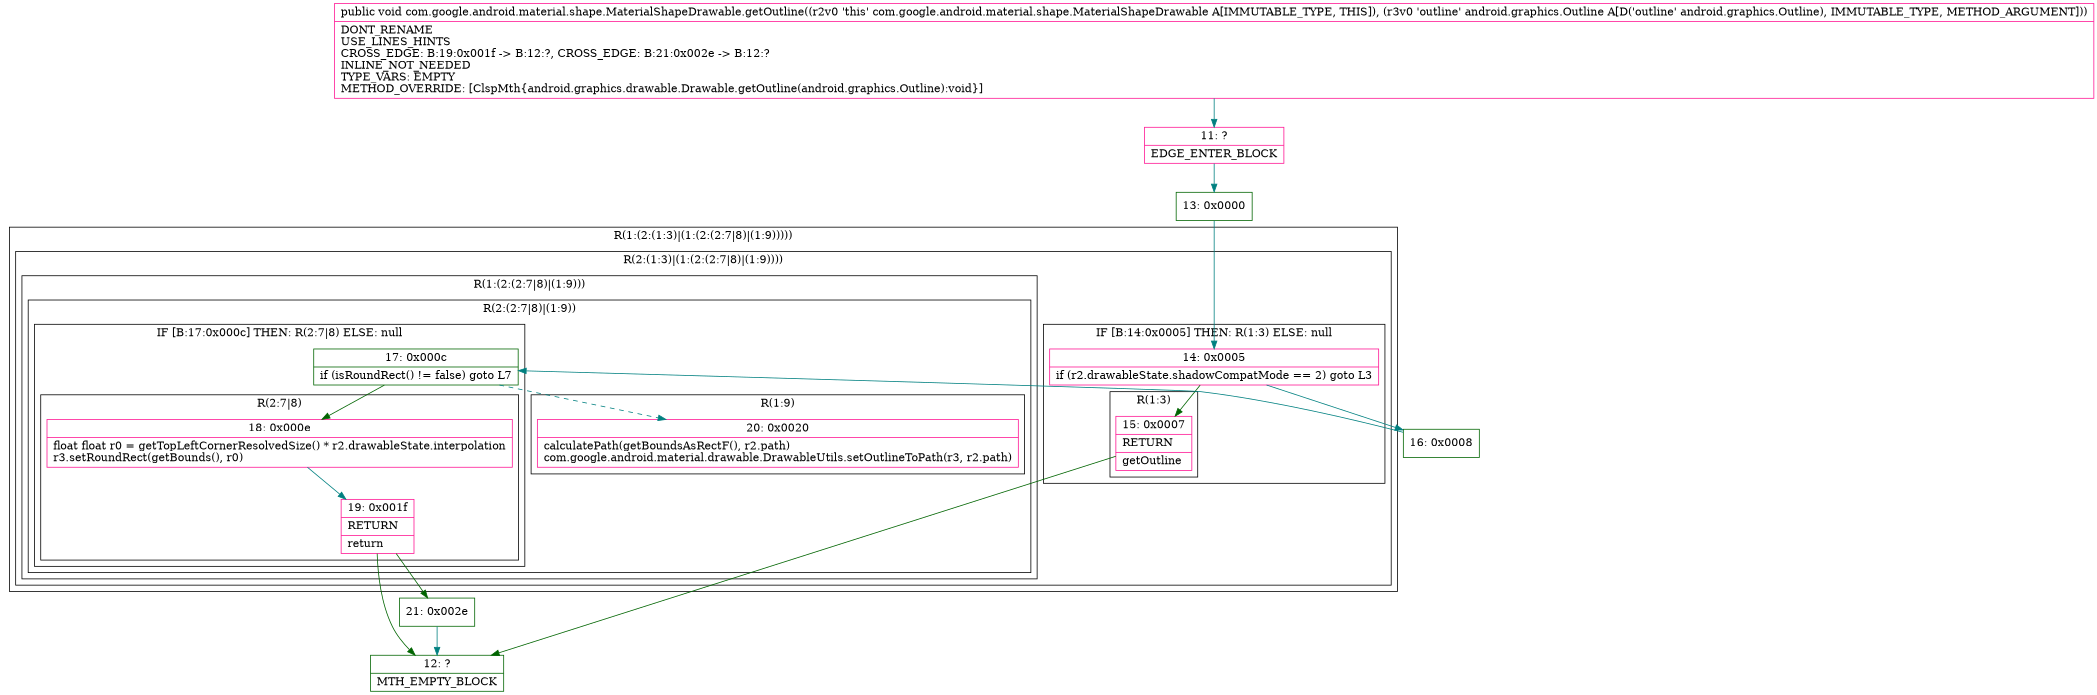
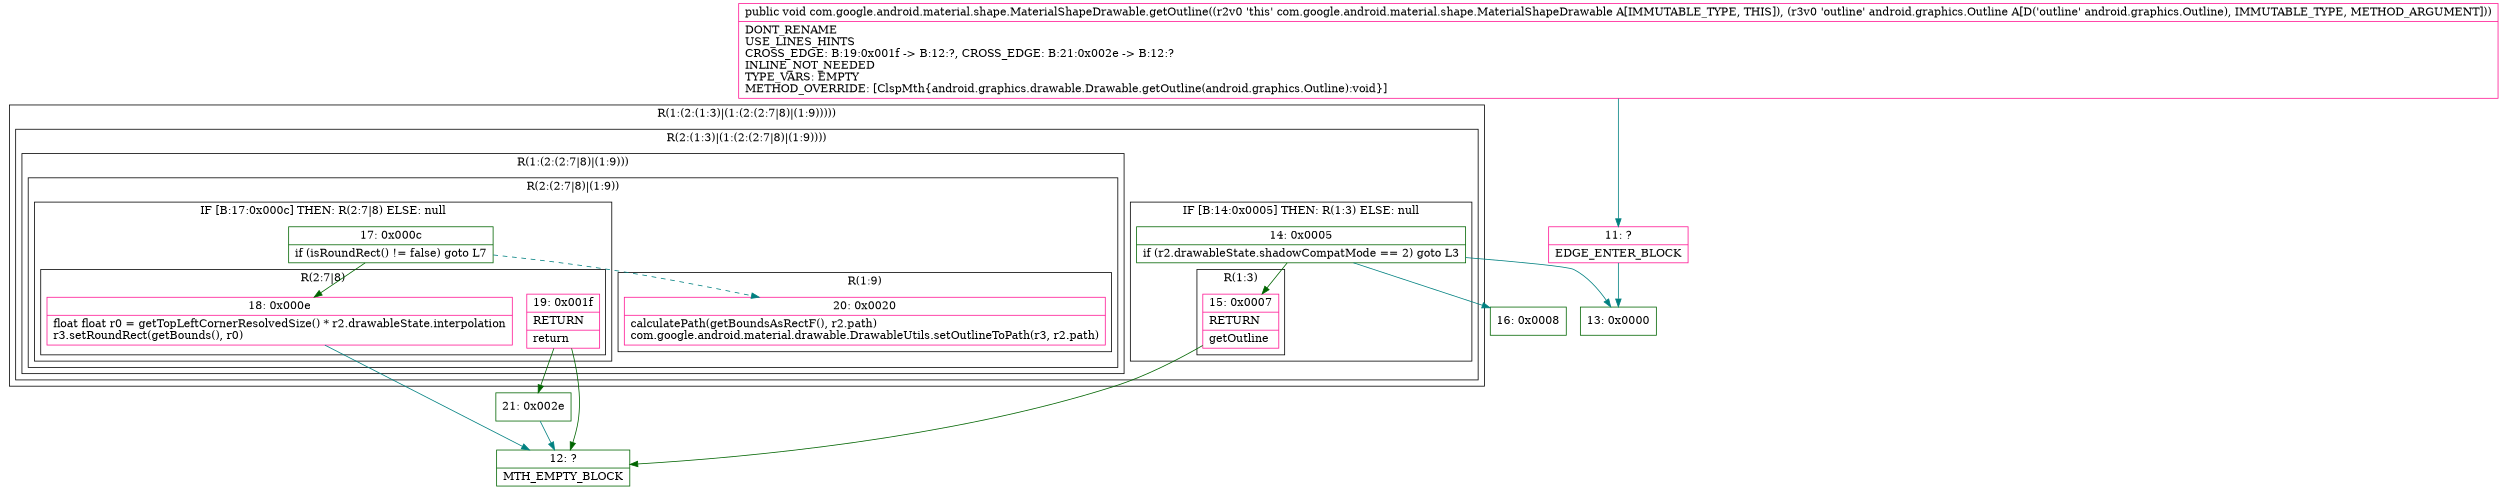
edge "13: 0x0000" -> "14: 0x0005": reversed
node "14: 0x0005": color deeppink -> darkgreen
edge "16: 0x0008" -> "17: 0x000c": removed
edge "18: 0x000e" -> "19: 0x001f": now "18: 0x000e" -> "12: ?"
